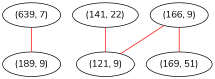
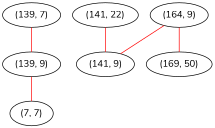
node "(639, 7)": label "(639, 7)" -> "(139, 7)"
node "(166, 9)": label "(166, 9)" -> "(164, 9)"
node "(189, 9)": label "(189, 9)" -> "(139, 9)"
node "(121, 9)": label "(121, 9)" -> "(141, 9)"
node "(169, 51)": label "(169, 51)" -> "(169, 50)"
node "(7, 7)": added
